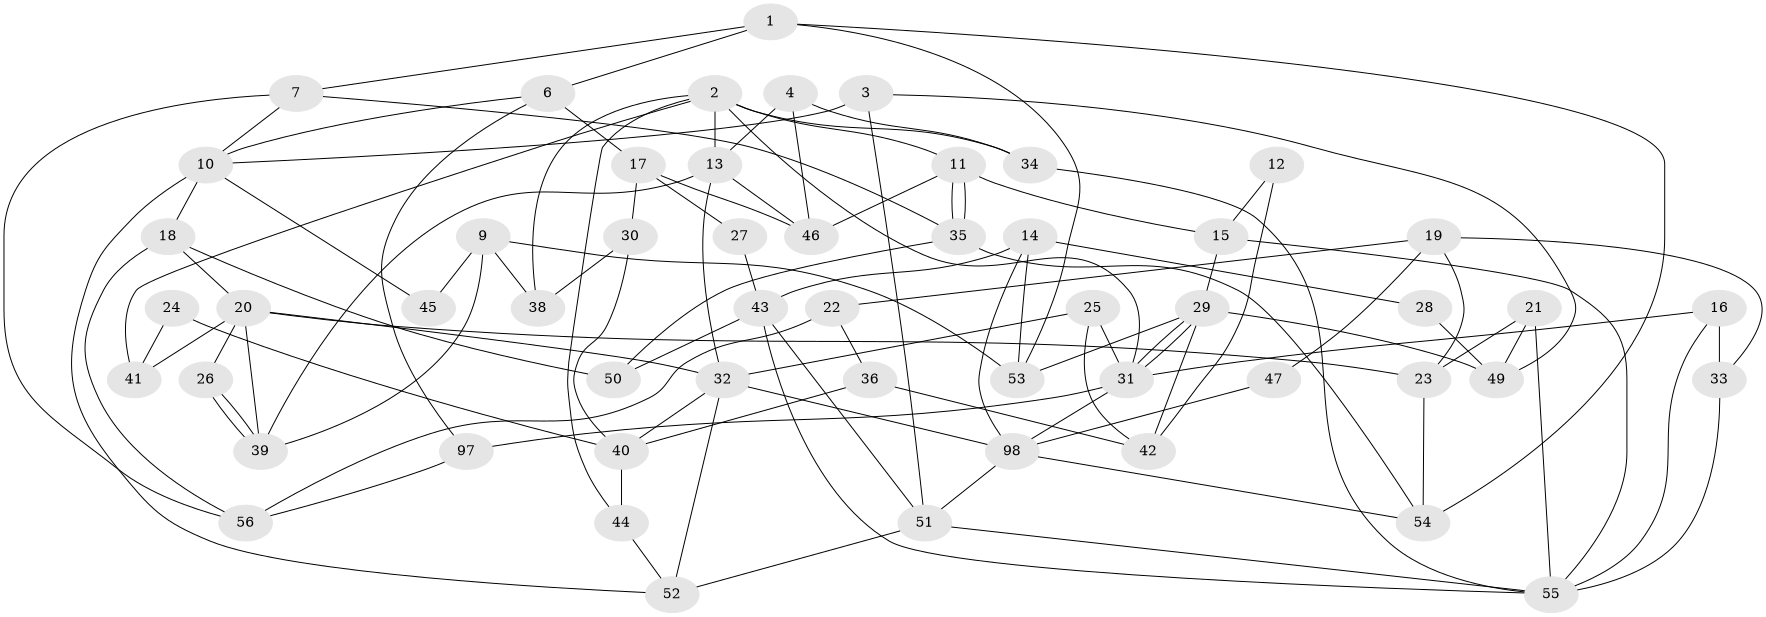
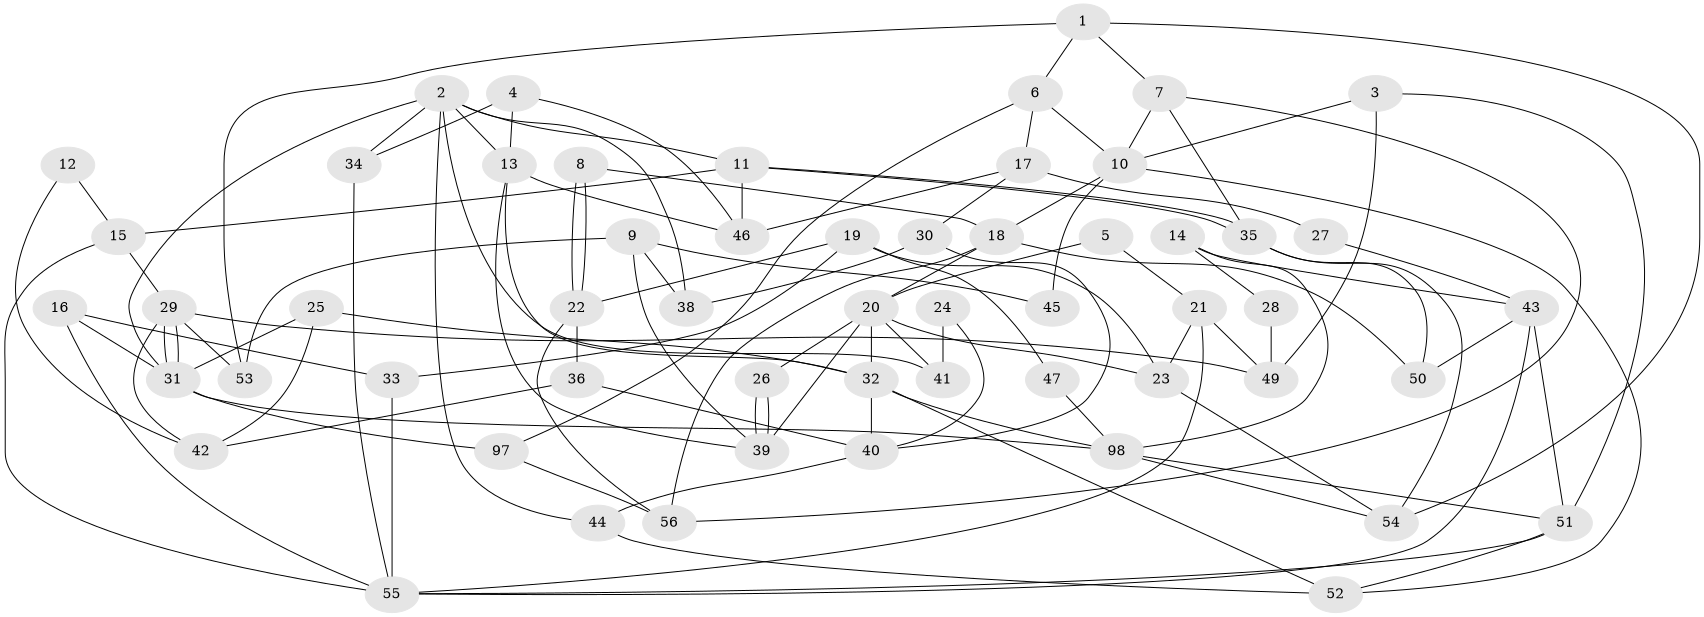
node "8": added
node "5": added
edge "14" -- "53": removed
